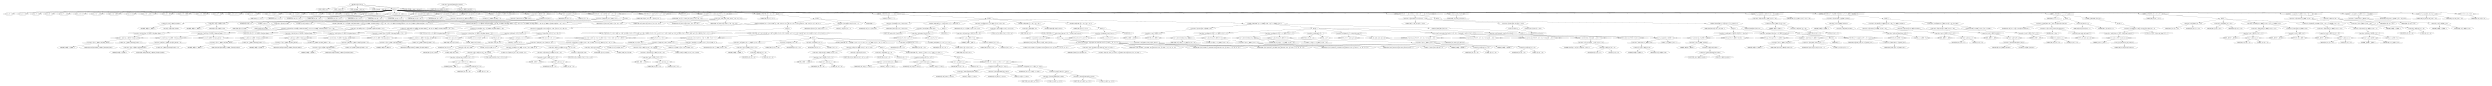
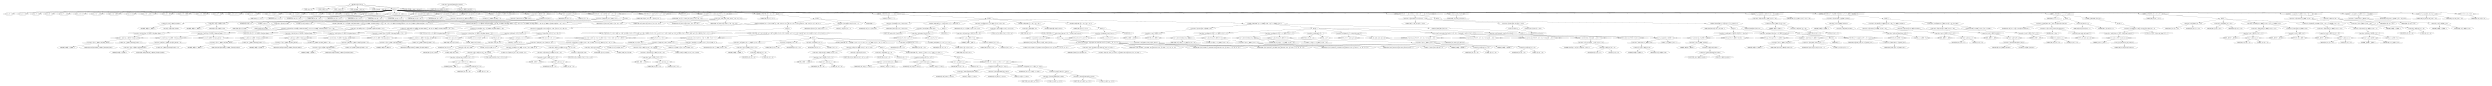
node "(PARAM,char *a1)": added
